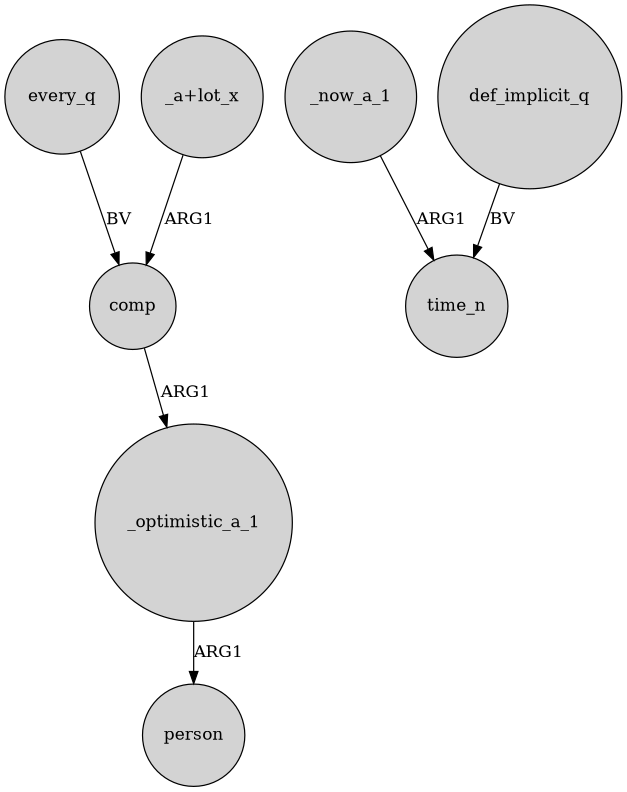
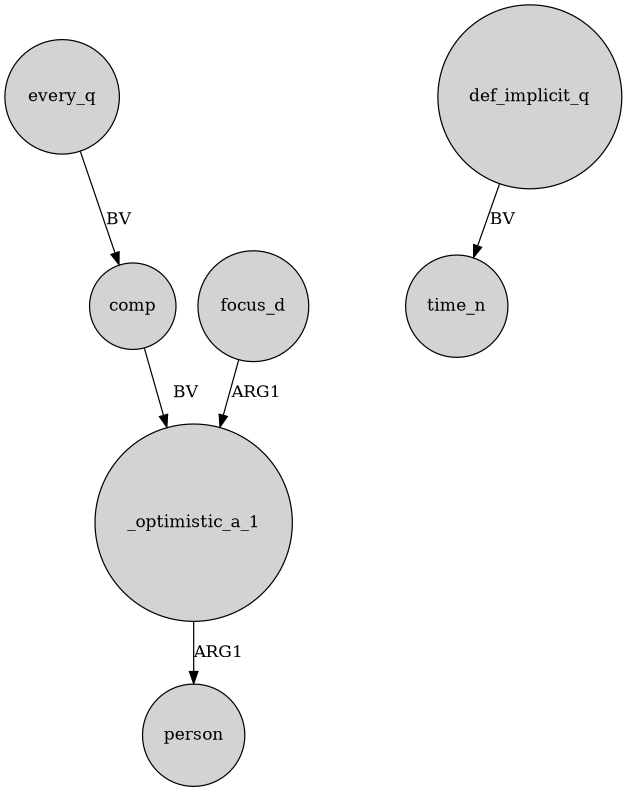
node "_a+lot_x": removed
node "_now_a_1": removed
node "focus_d": added
edge "comp" -> "_optimistic_a_1": label "ARG1" -> "BV"
